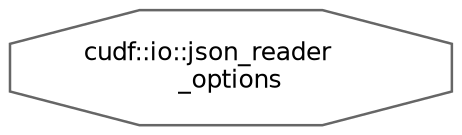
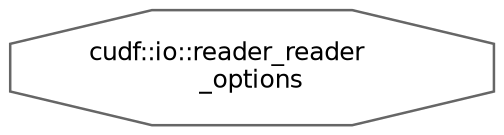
node "cudf::io::json_reader _options": label "cudf::io::json_reader _options" -> "cudf::io::reader_reader _options"
